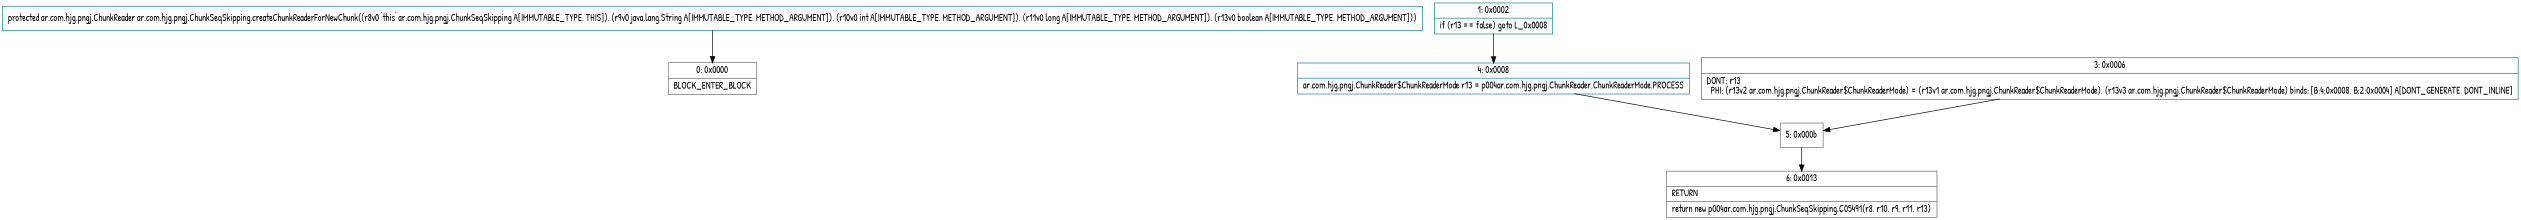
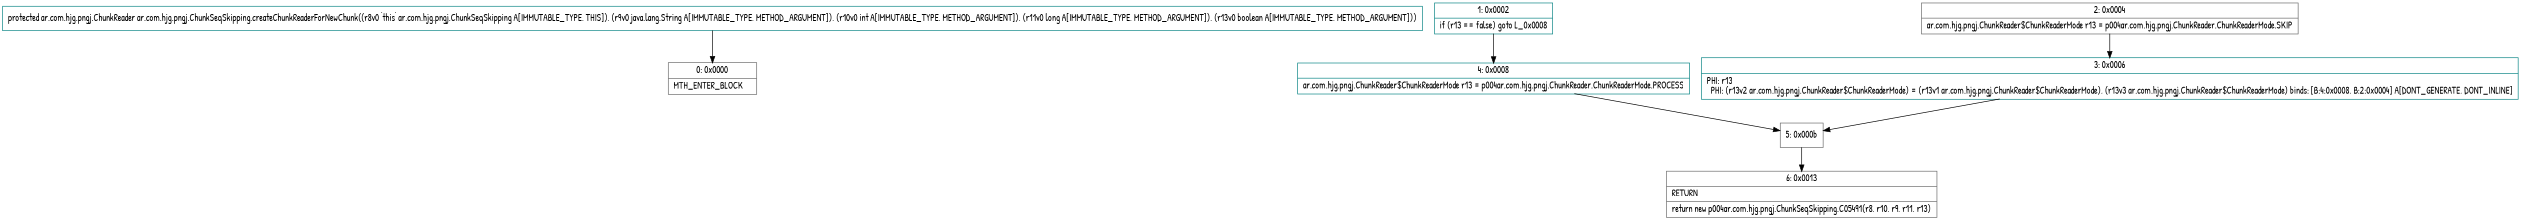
node "2: 0x0004": added
node "3: 0x0006": text "DONT: r13" -> "PHI: r13"
node "0: 0x0000": text "BLOCK_ENTER_BLOCK" -> "MTH_ENTER_BLOCK"
